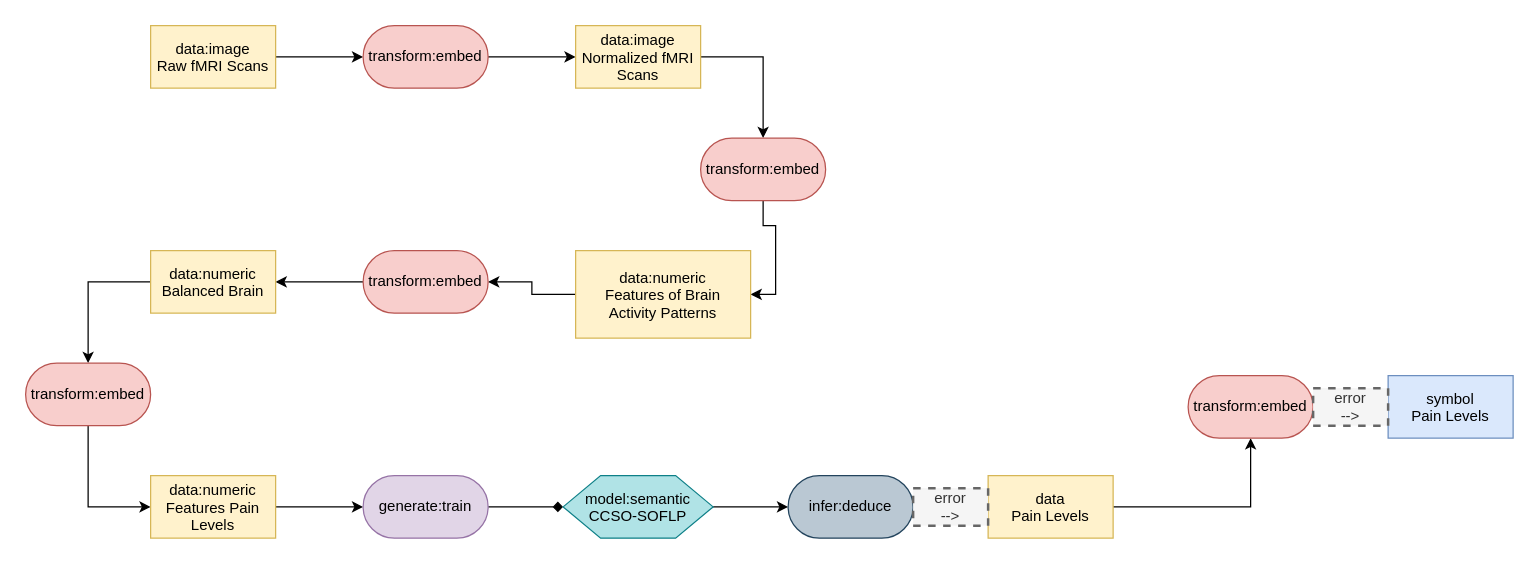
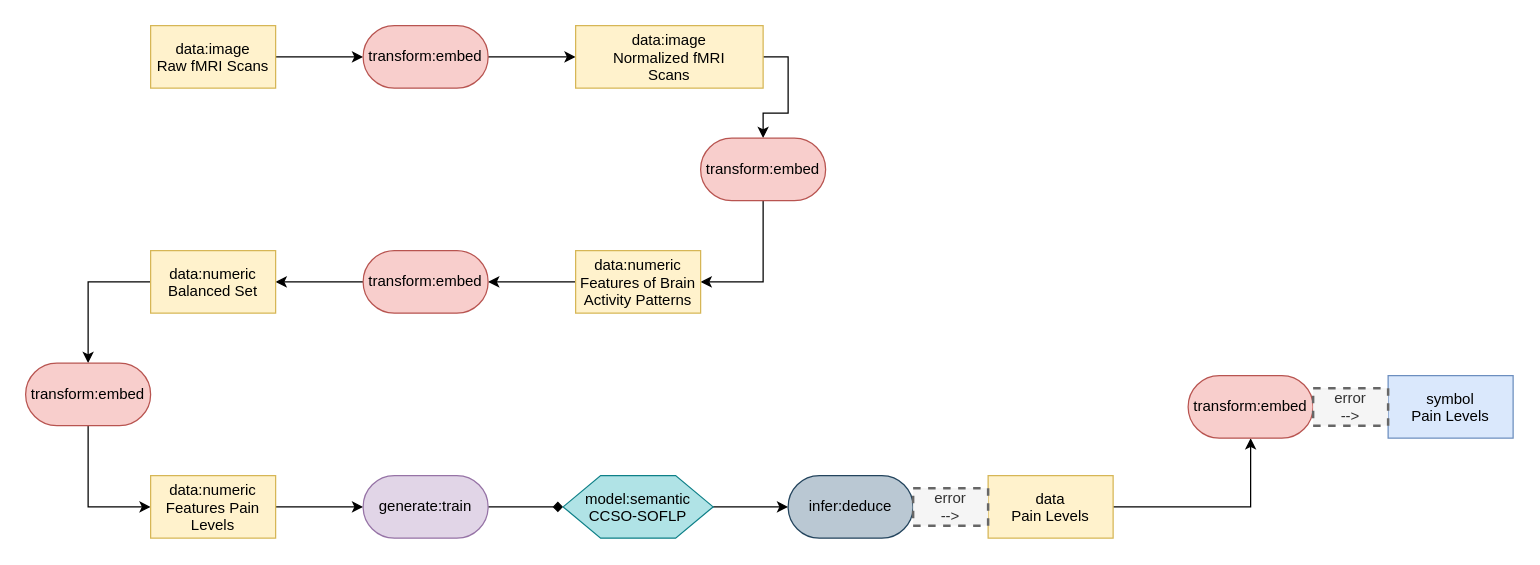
node "data:image Normalized fMRI Scans": size 125x63 -> 188x63
node "data:numeric Balanced Brain": label "data:numeric Balanced Brain" -> "data:numeric Balanced Set"
node "data:numeric Features of Brain Activity Patterns": size 175x88 -> 125x63
